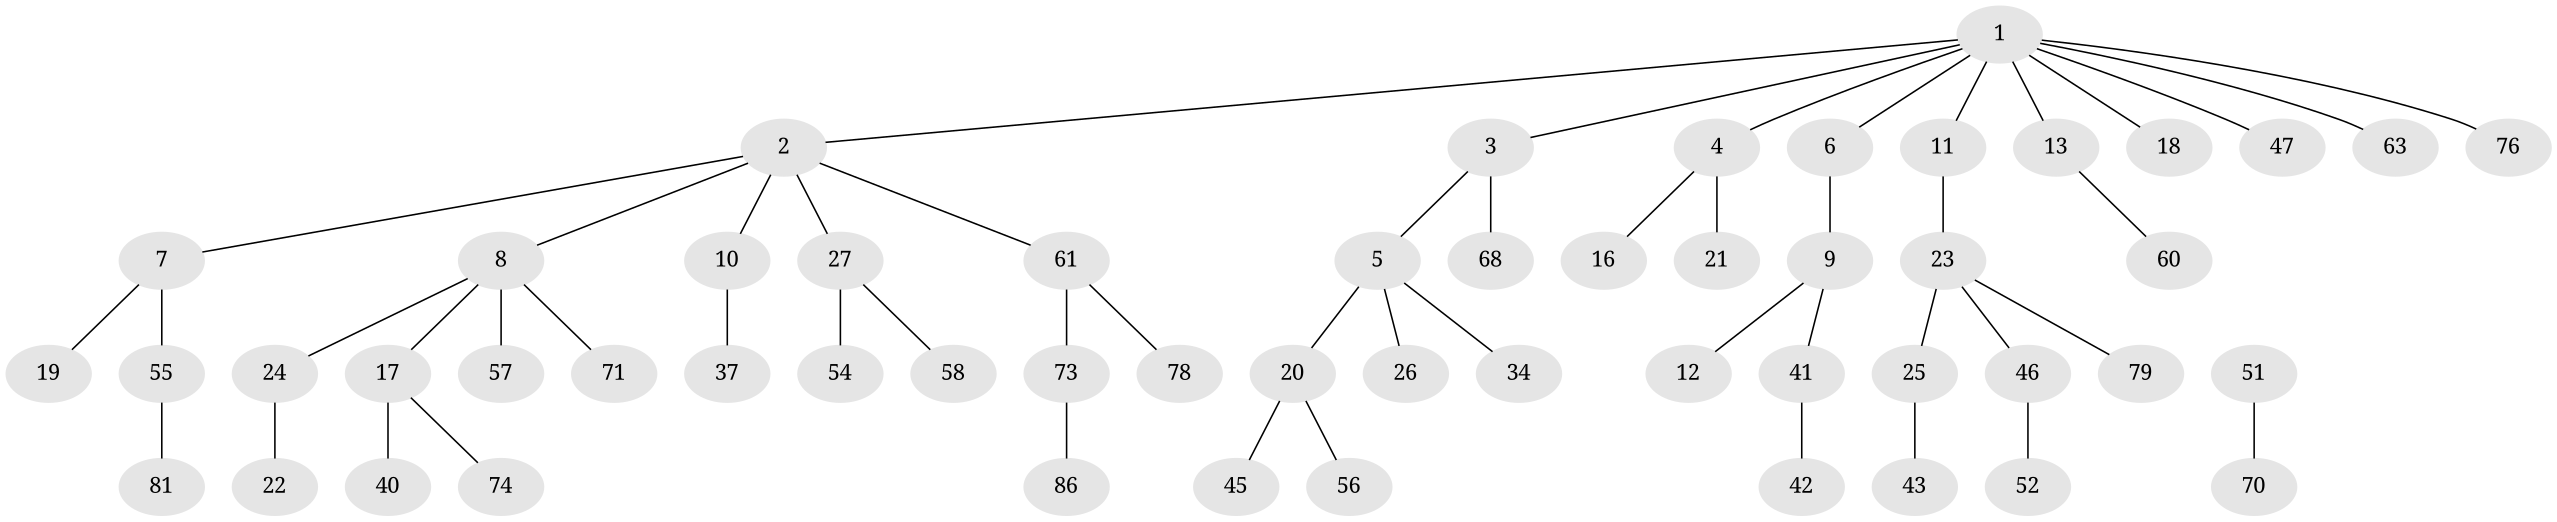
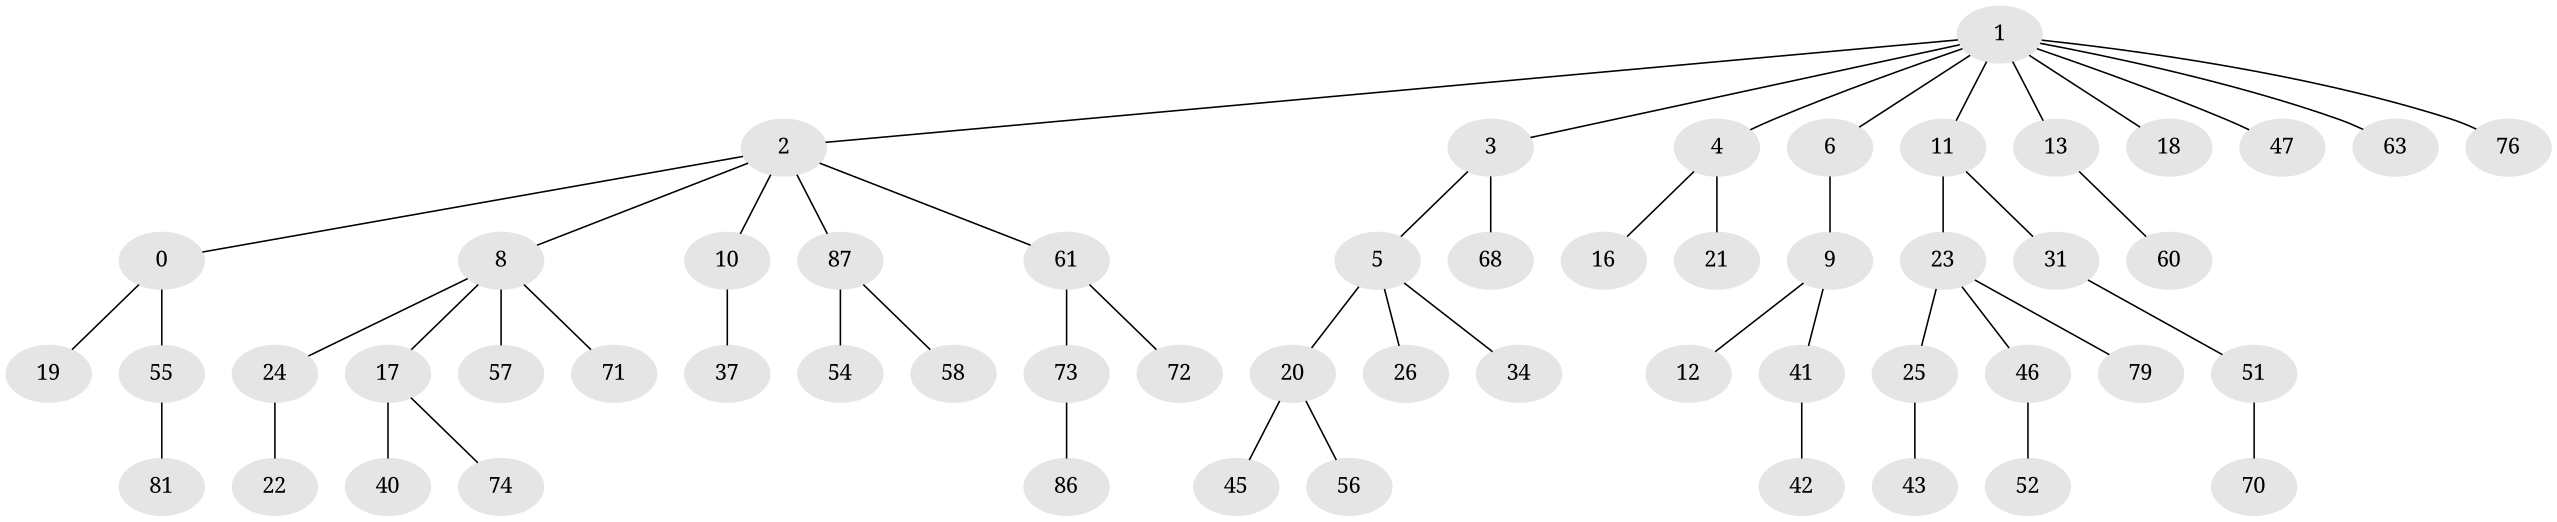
node "7": label "7" -> "0"
node "27": label "27" -> "87"
node "31": added
node "78": label "78" -> "72"
